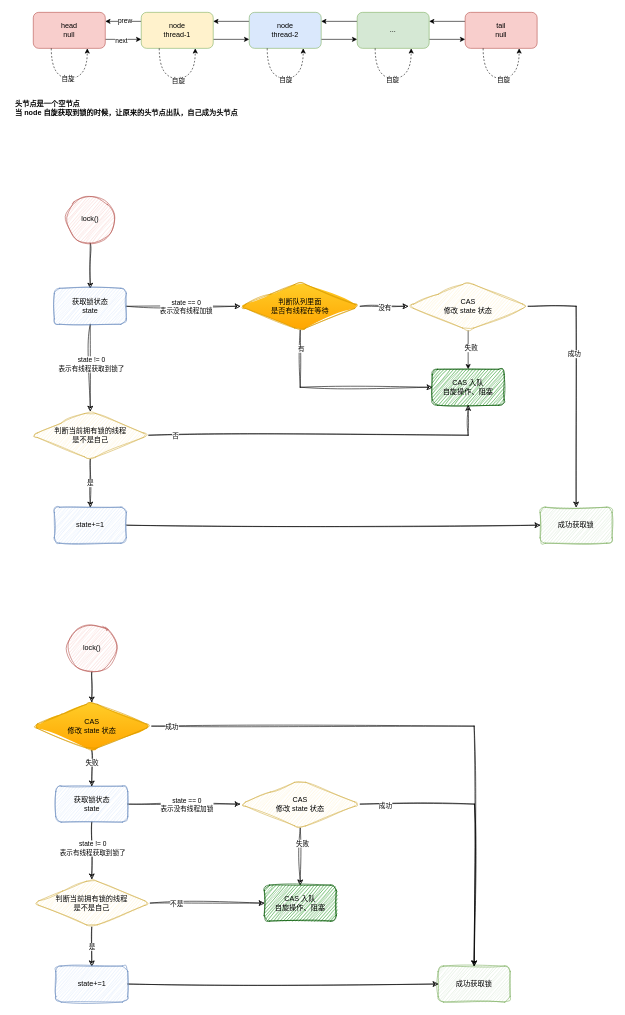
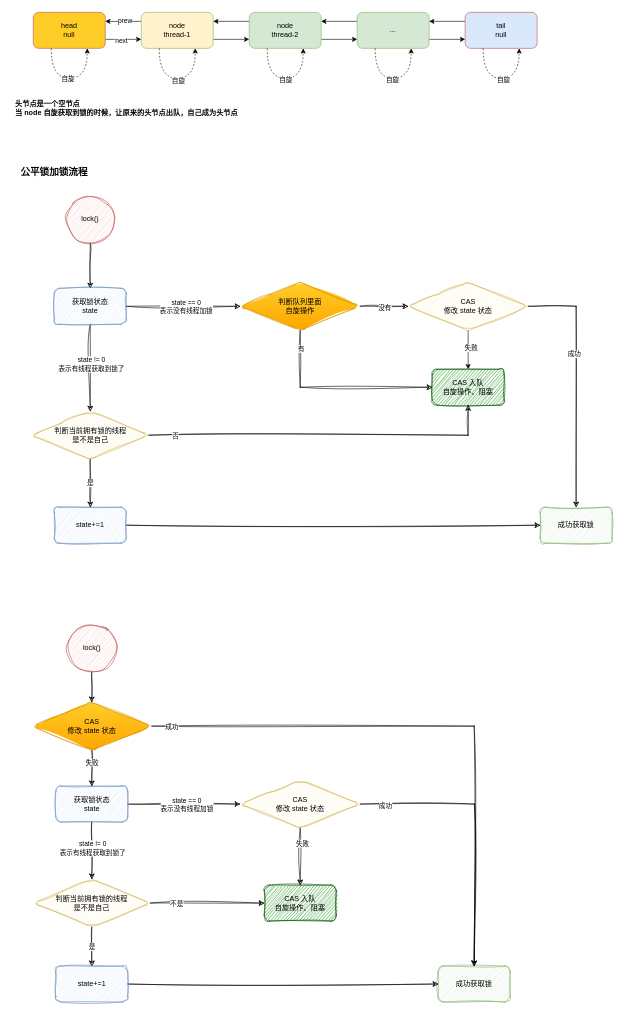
node "head null": fillcolor #f8cecc -> #ffcd28
node "node thread-2": fillcolor #dae8fc -> #d5e8d4
node "tail null": fillcolor #f8cecc -> #dae8fc
node "公平锁加锁流程": added
node "判断队列里面 是否有线程在等待": label "判断队列里面 是否有线程在等待" -> "判断队列里面 自旋操作"
